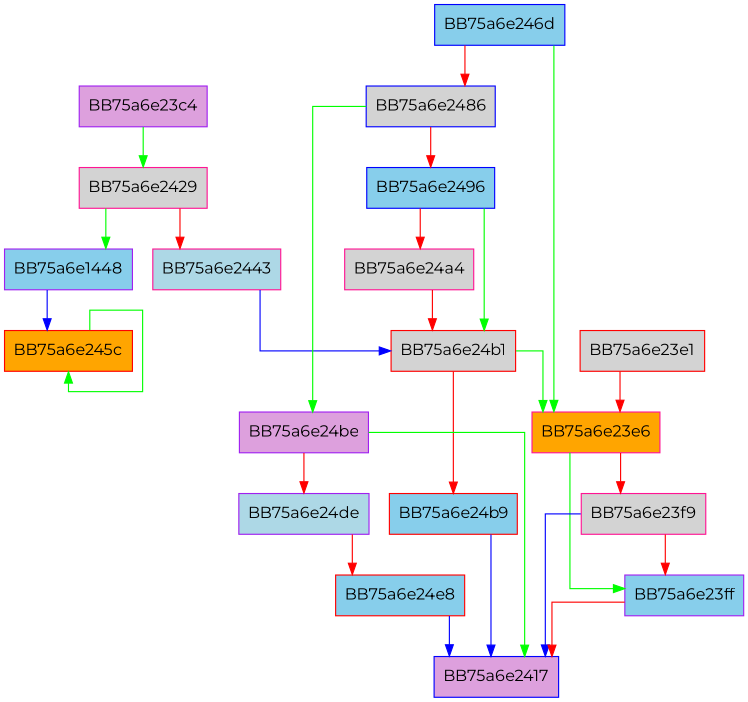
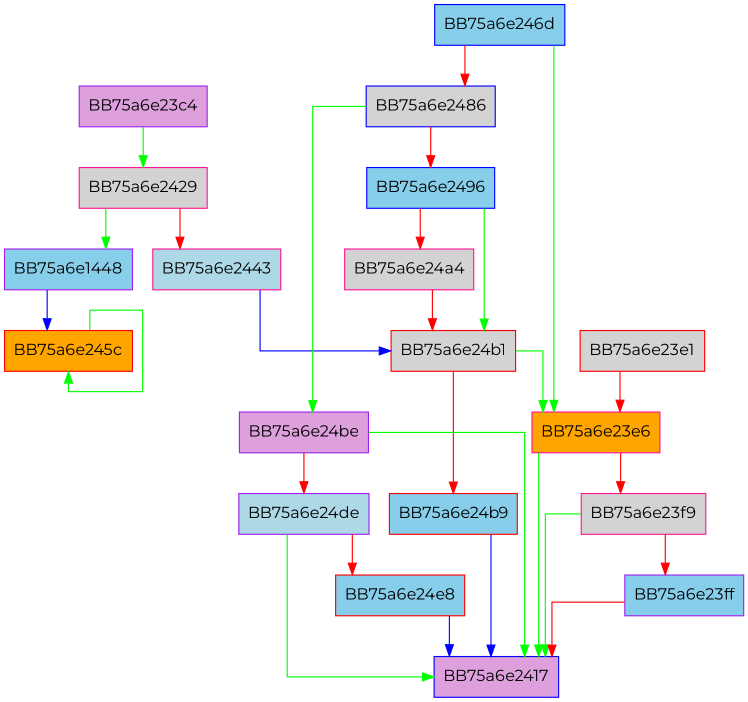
edge "BB75a6e23e6" -> "BB75a6e23ff": now "BB75a6e23e6" -> "BB75a6e2417"
edge "BB75a6e23f9" -> "BB75a6e2417": color blue -> green
edge "BB75a6e24de" -> "BB75a6e2417": added
